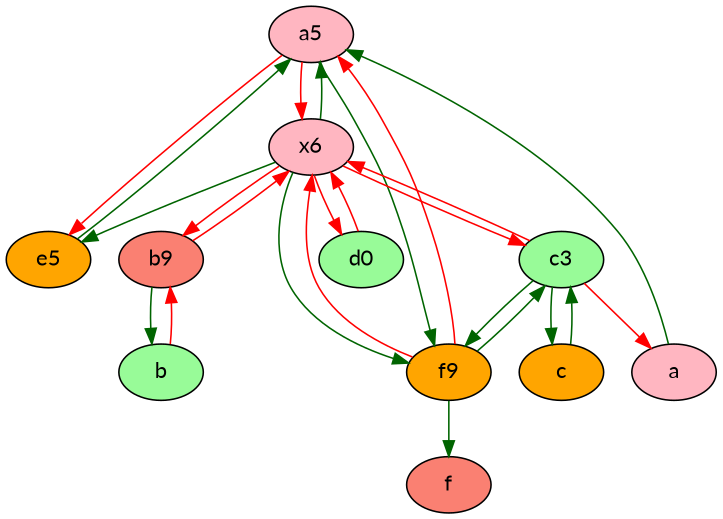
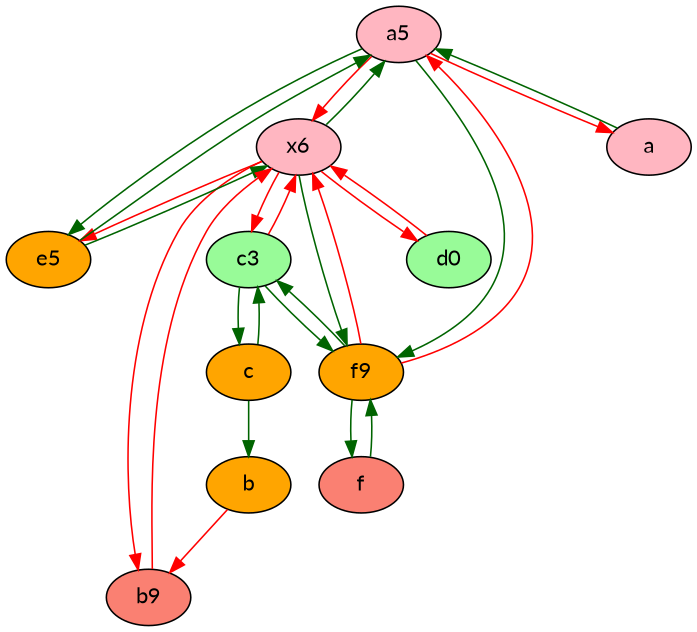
edge "a5" -> "e5": color red -> darkgreen
edge "x6" -> "e5": color darkgreen -> red
edge "e5" -> "x6": added
edge "b9" -> "b": now "c" -> "b"
edge "c3" -> "a": now "a5" -> "a"
node "b": fillcolor palegreen -> orange
edge "f" -> "f9": added
